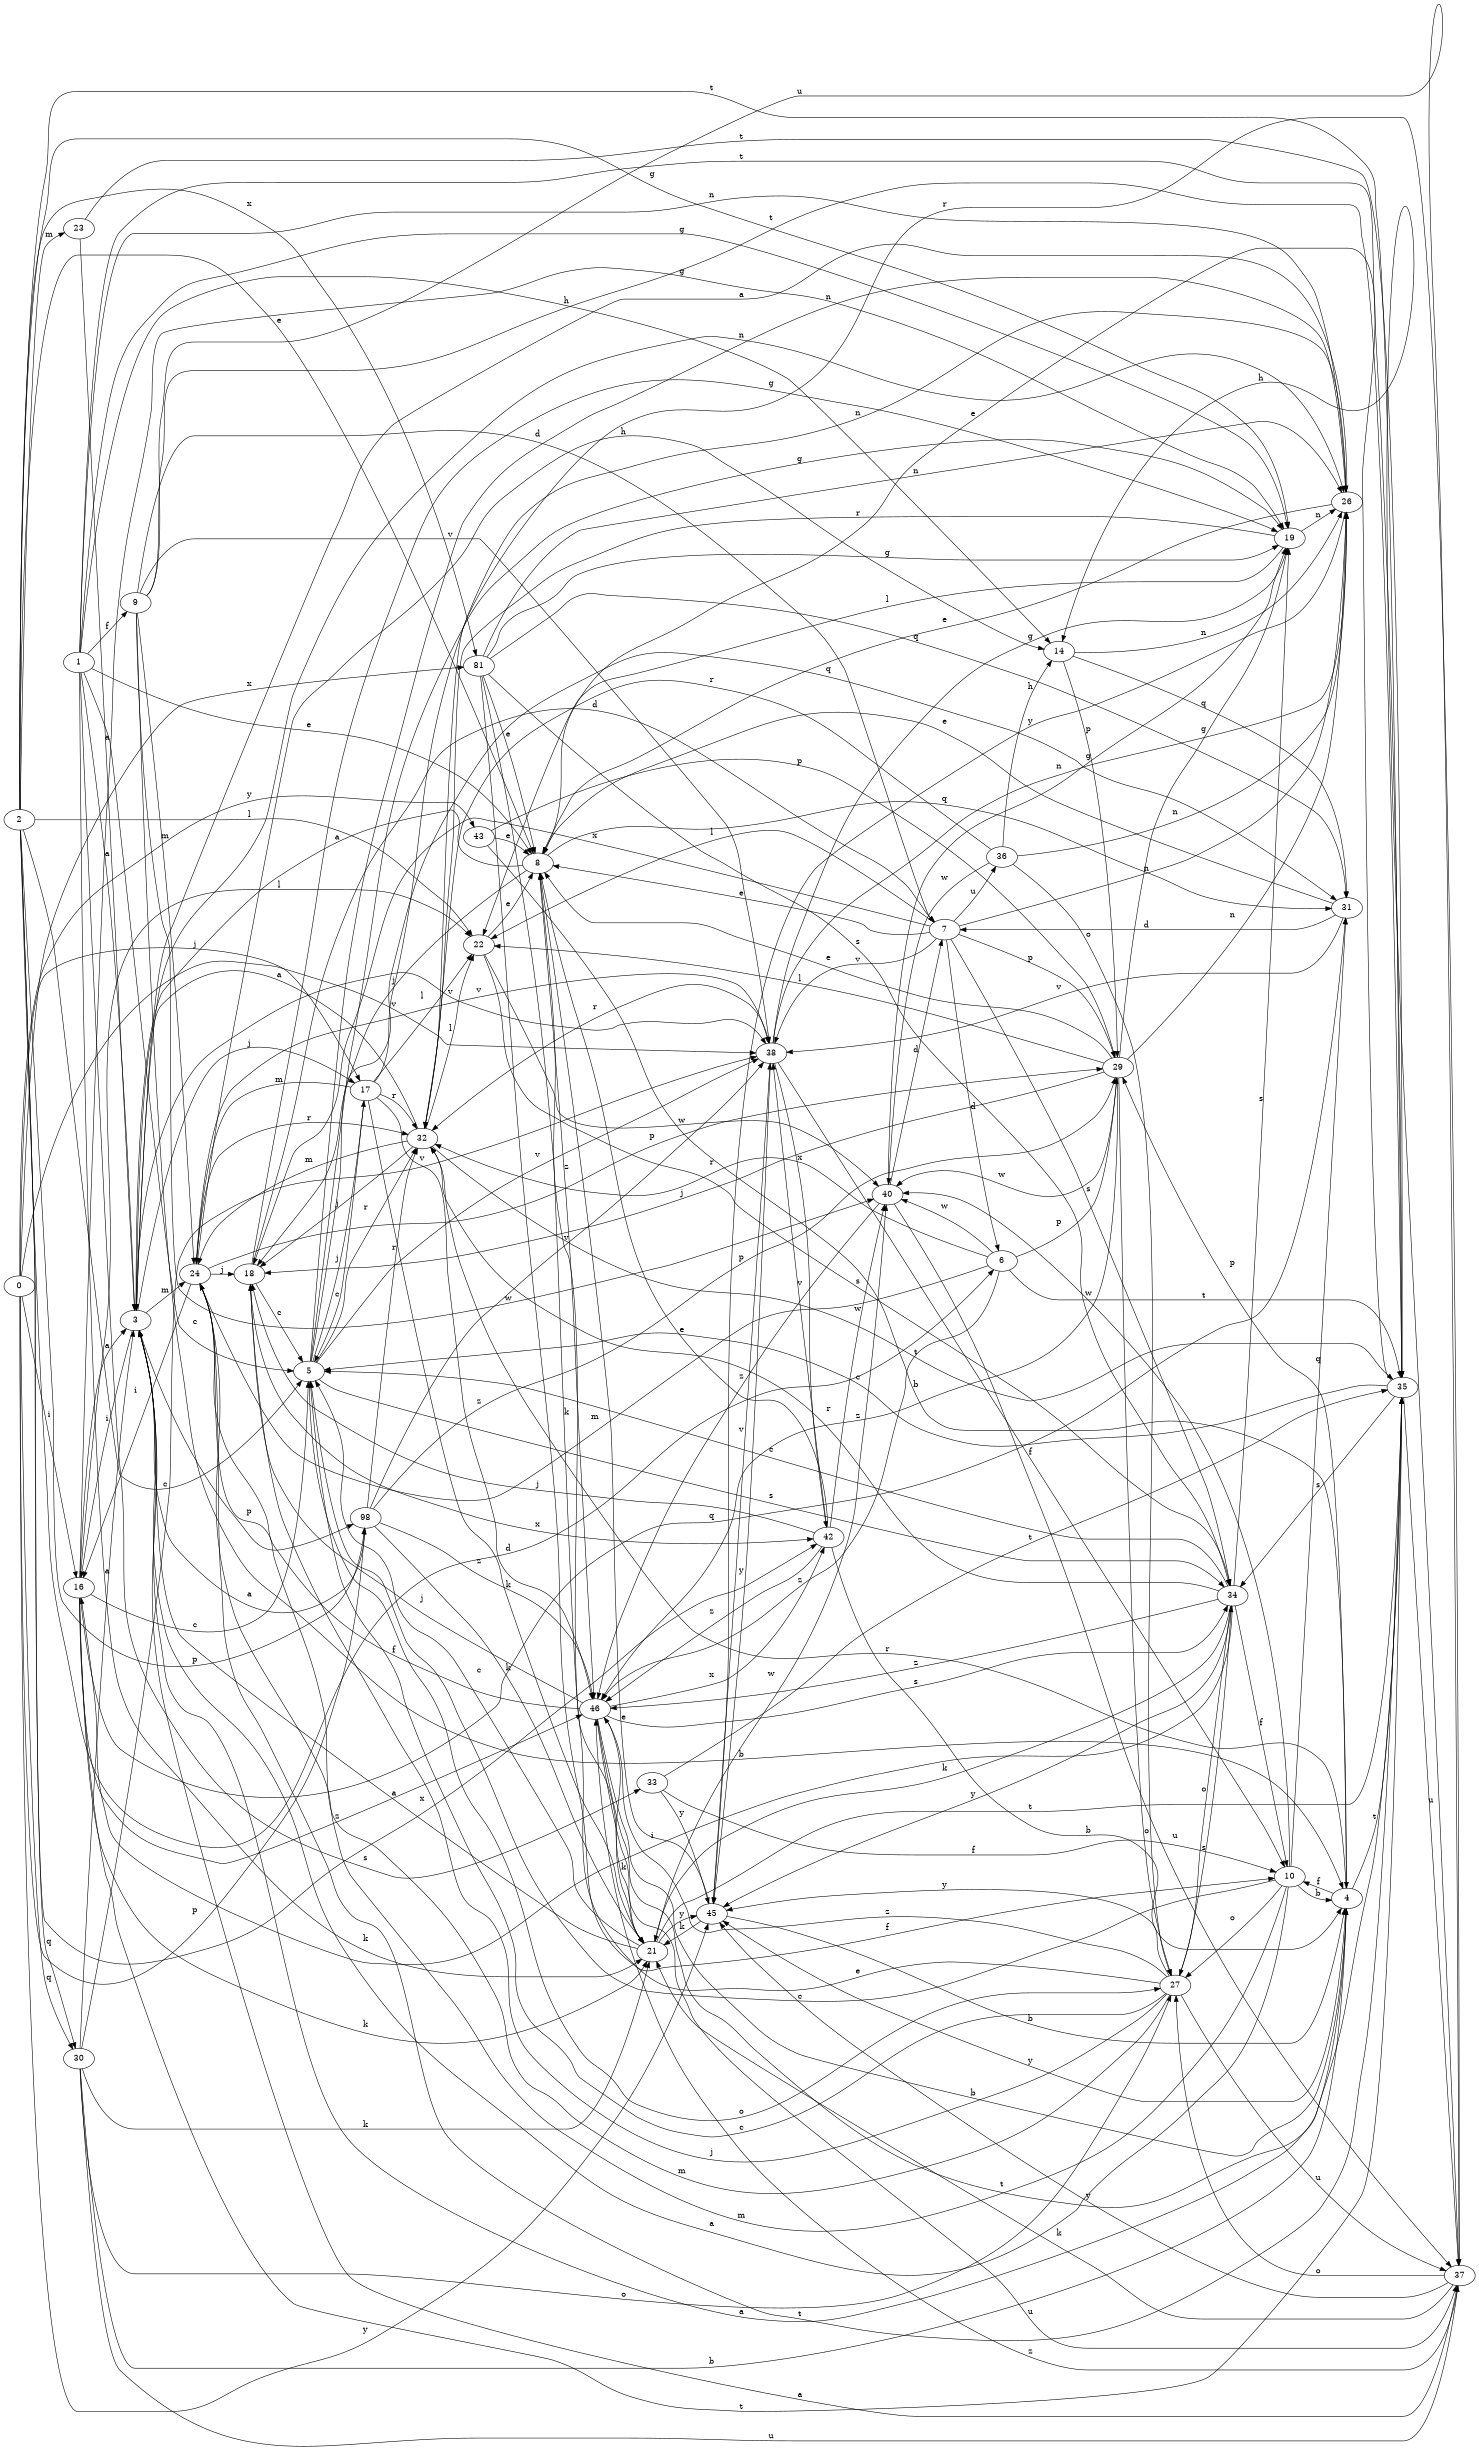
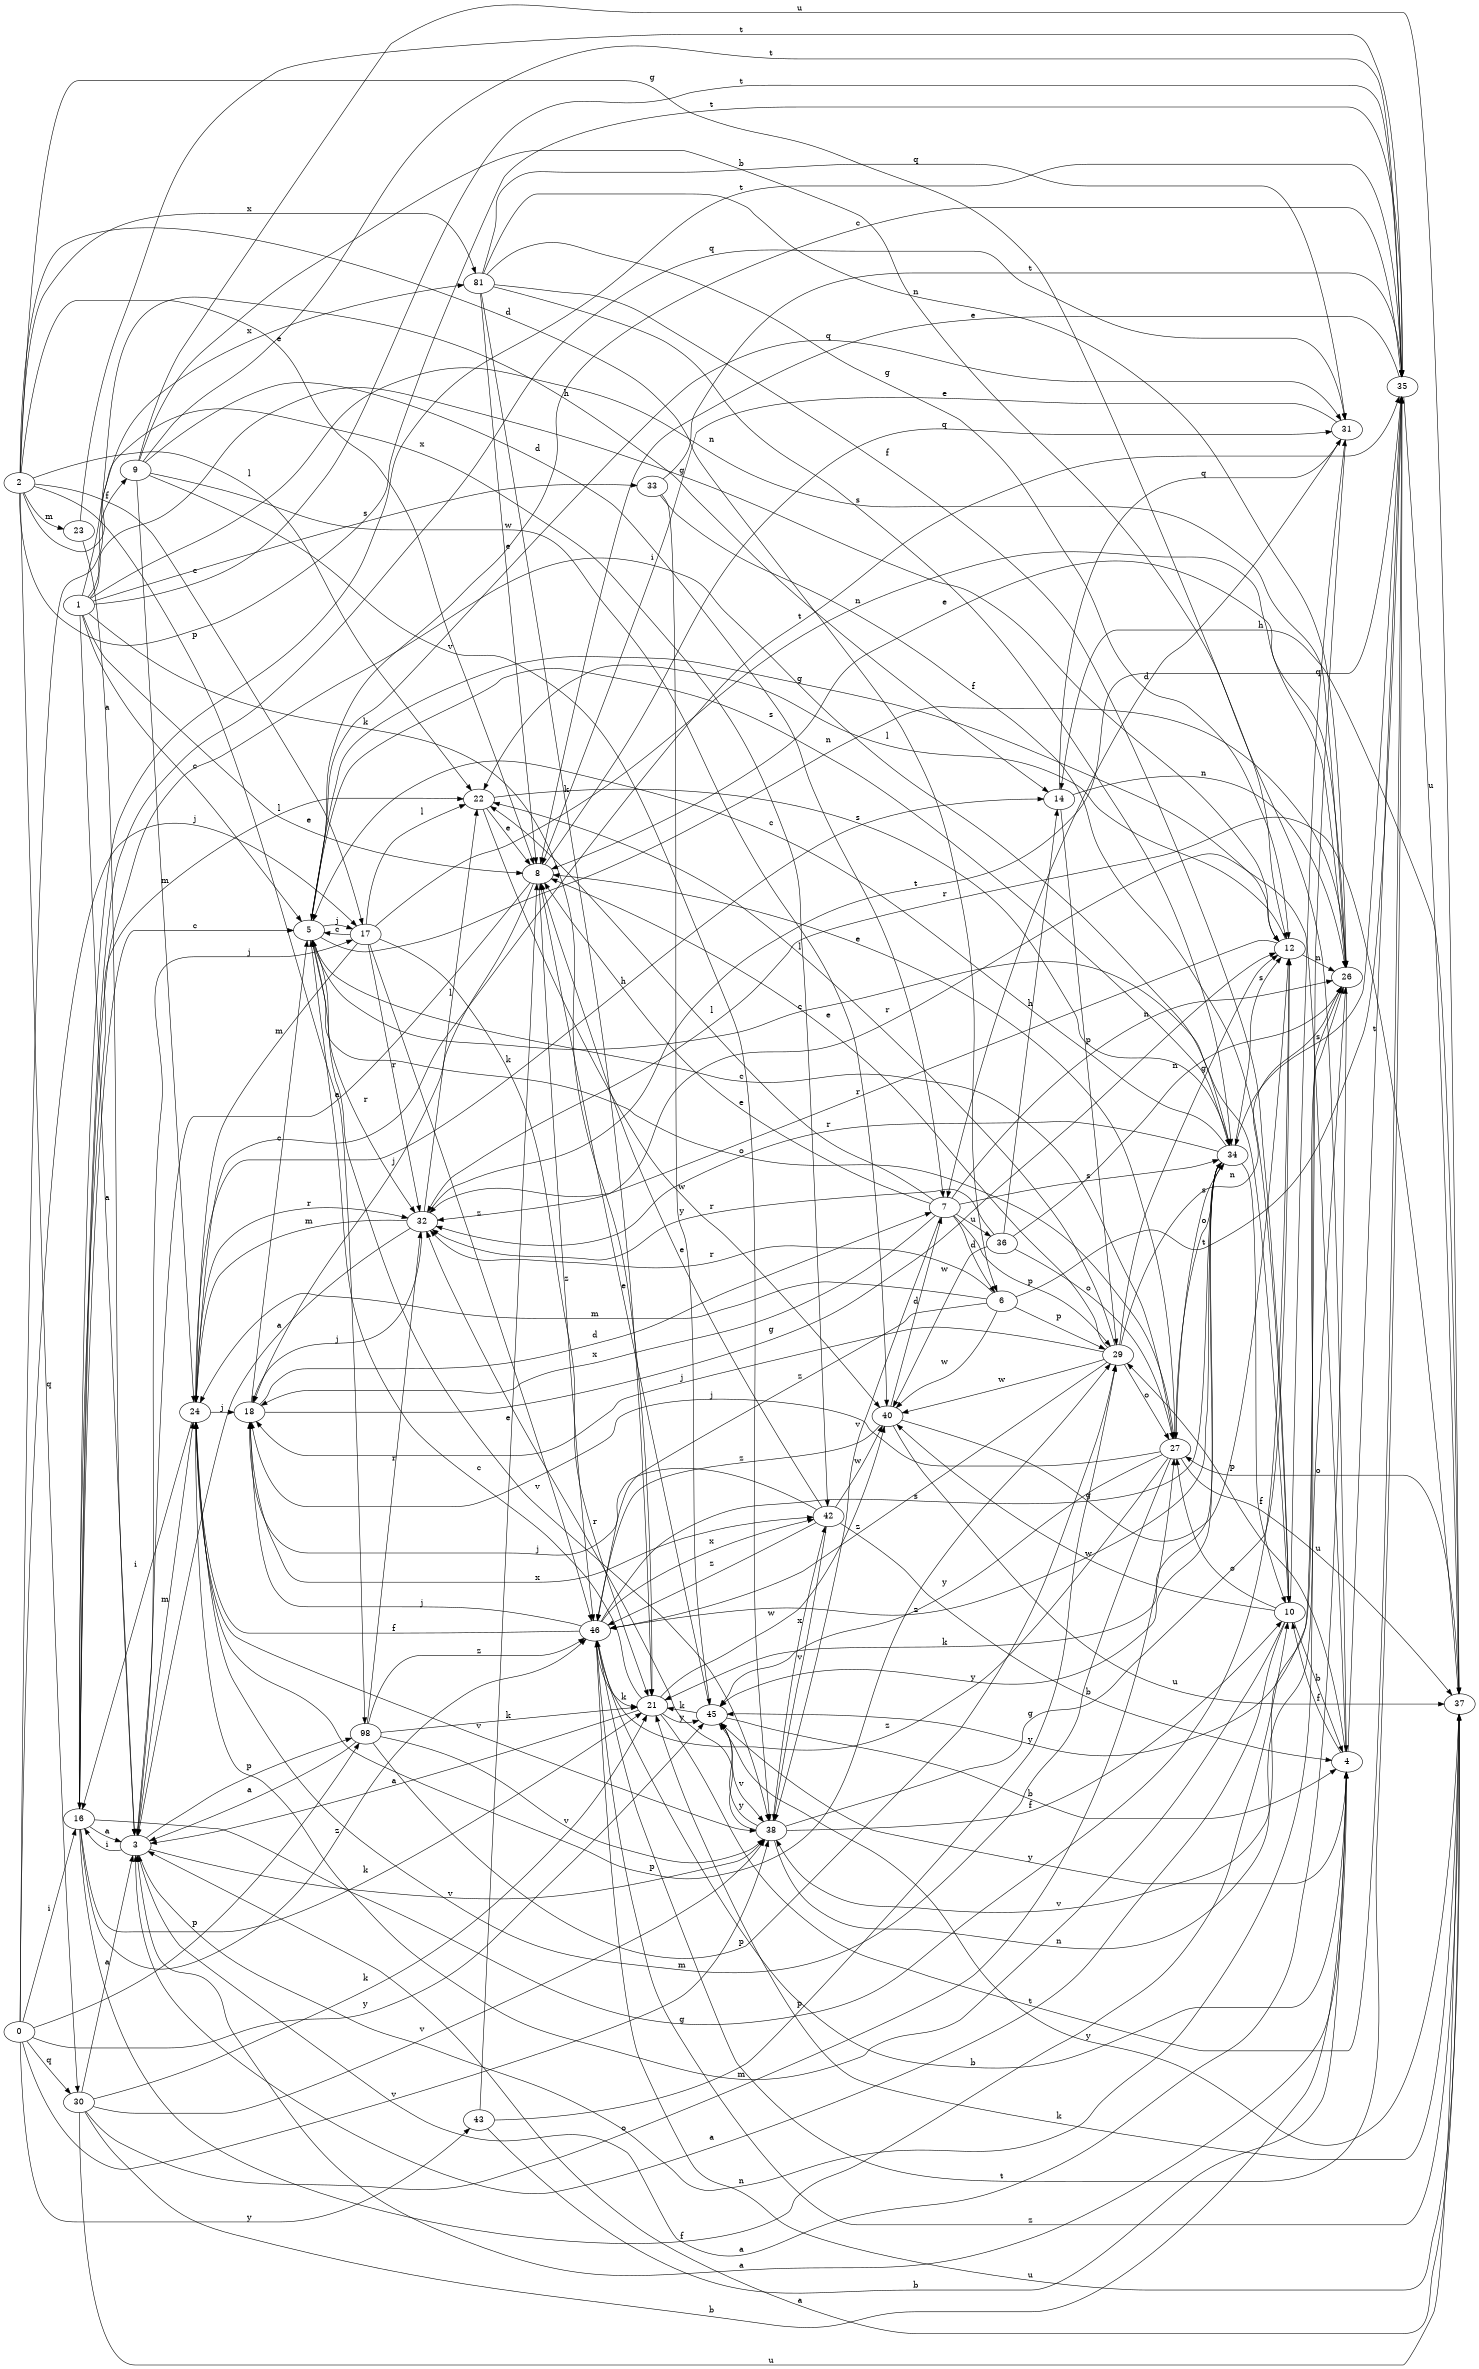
node "19": label "19" -> "12"
edge "2" -> "5": now "2" -> "17"
edge "16" -> "10": added, label "f"
